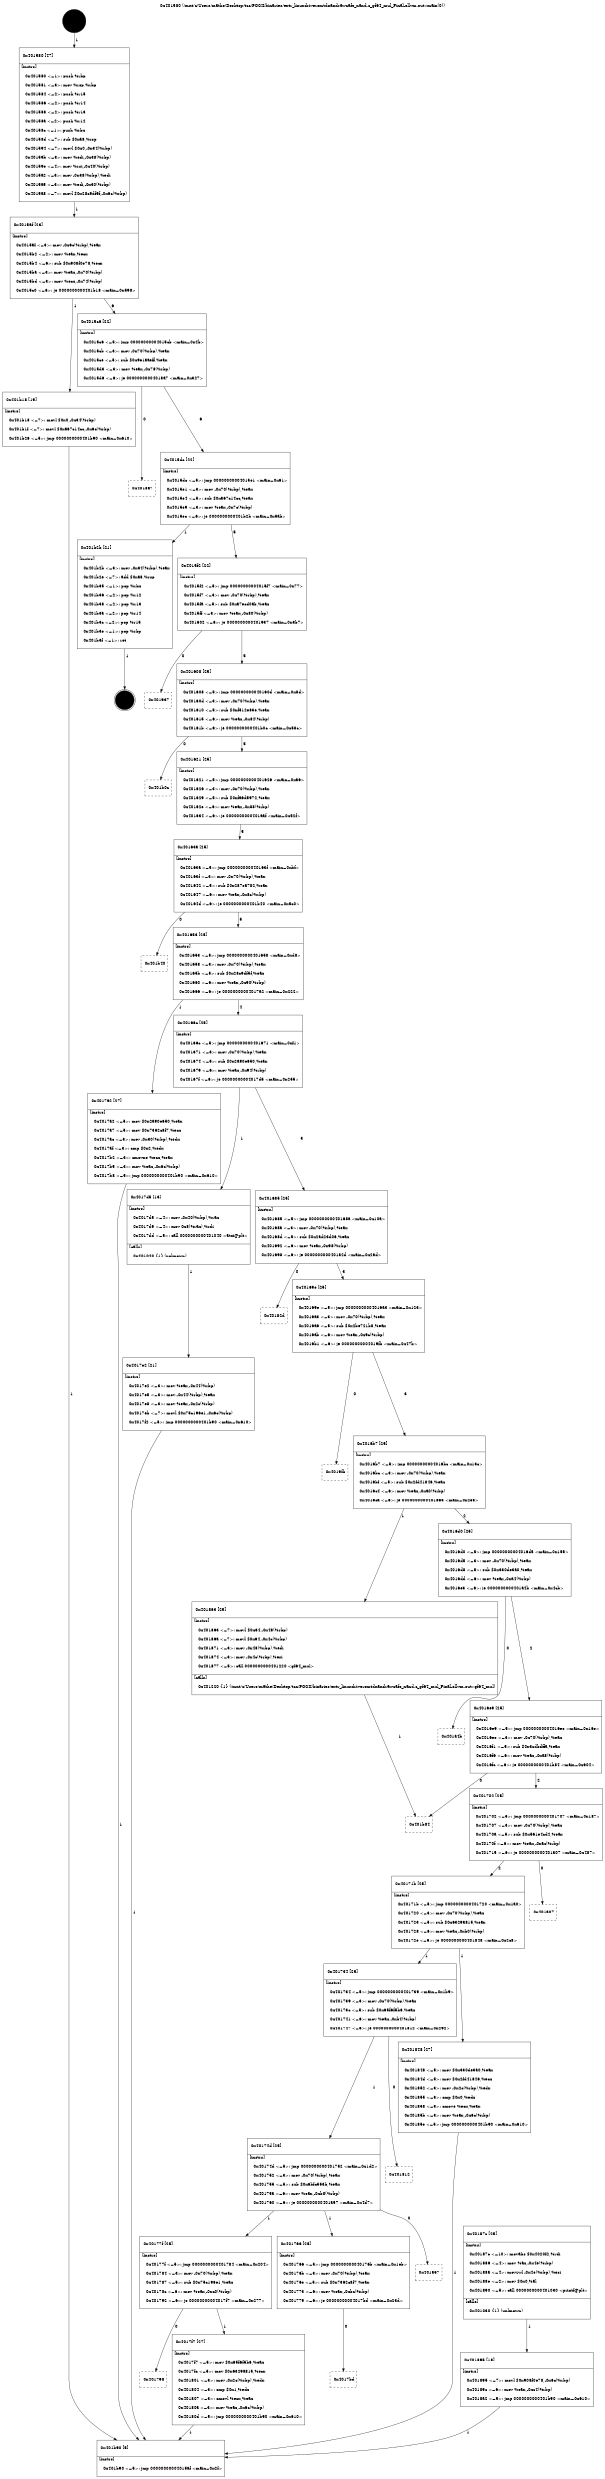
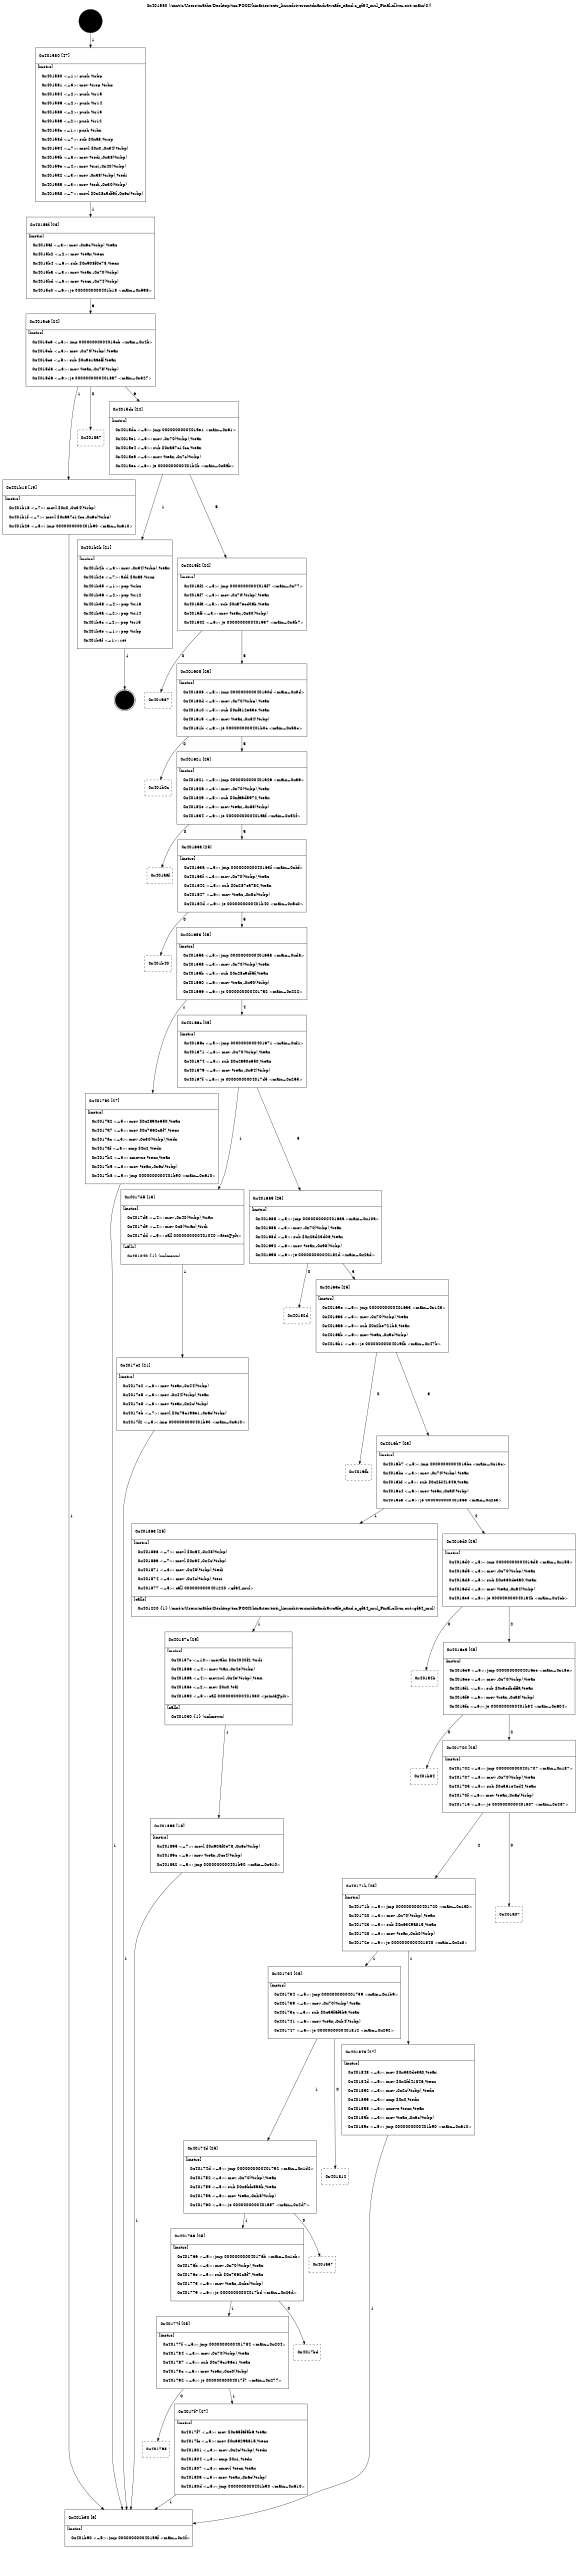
edge "0x4015af [23]" -> "0x401b18 [19]": now "0x4015c6 [22]" -> "0x401b18 [19]"
node "0x401aaf": added
edge "0x401863 [25]" -> "0x401b84": now "0x401863 [25]" -> "0x40187c [25]"
edge "0x40174d [25]" -> "0x40177f [25]": now "0x401766 [25]" -> "0x40177f [25]"
